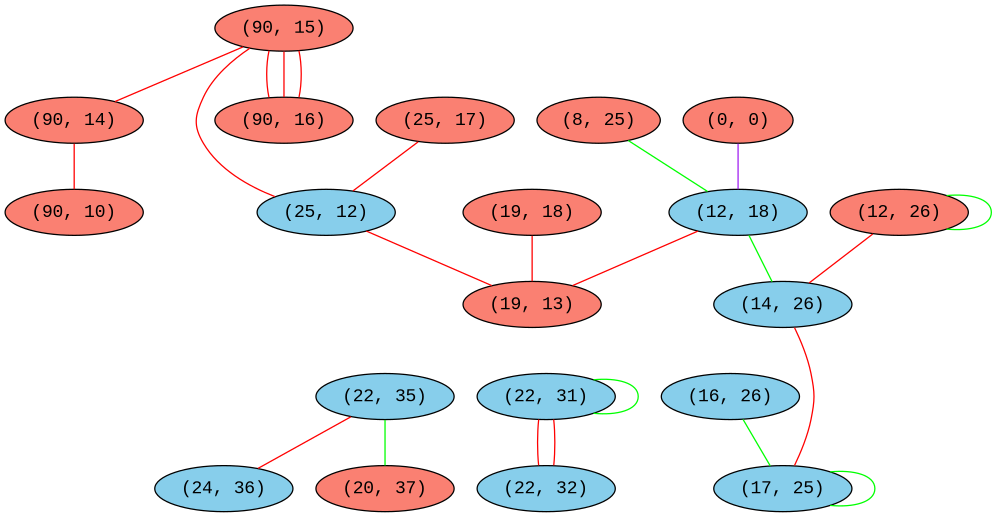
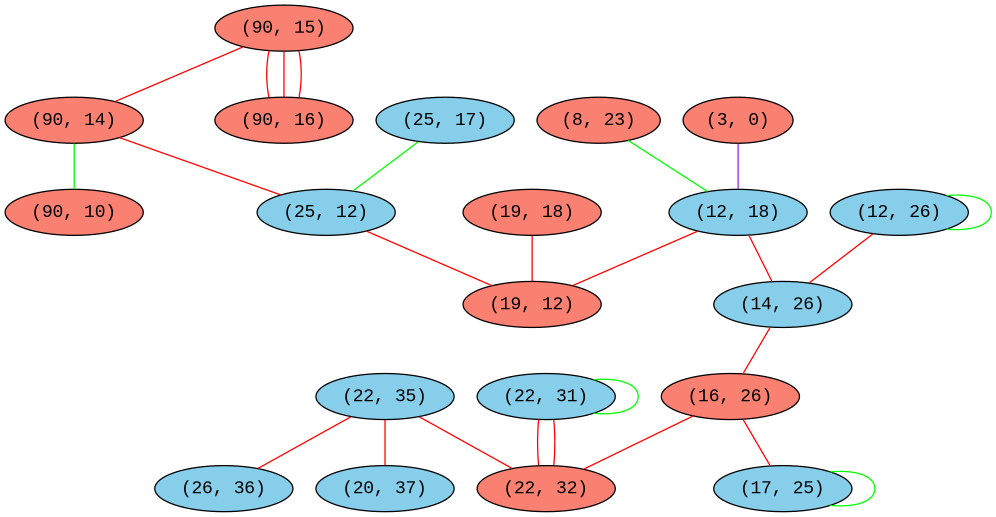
node "(25, 17)": fillcolor salmon -> skyblue
node "(8, 25)": label "(8, 25)" -> "(8, 23)"
node "(0, 0)": label "(0, 0)" -> "(3, 0)"
edge "(90, 15)" -- "(25, 12)": now "(90, 14)" -- "(25, 12)"
edge "(90, 14)" -- "(90, 10)": color red -> green
edge "(25, 17)" -- "(25, 12)": color red -> green
node "(12, 26)": fillcolor salmon -> skyblue
edge "(12, 18)" -- "(14, 26)": color green -> red
node "(19, 13)": label "(19, 13)" -> "(19, 12)"
node "(16, 26)": fillcolor skyblue -> salmon
edge "(14, 26)" -- "(17, 25)": now "(14, 26)" -- "(16, 26)"
edge "(16, 26)" -- "(22, 32)": added
edge "(22, 35)" -- "(20, 37)": color green -> red
edge "(22, 35)" -- "(22, 32)": added
edge "(16, 26)" -- "(17, 25)": color green -> red
node "(24, 36)": label "(24, 36)" -> "(26, 36)"
node "(20, 37)": fillcolor salmon -> skyblue
node "(22, 32)": fillcolor skyblue -> salmon
